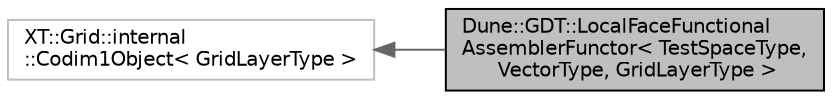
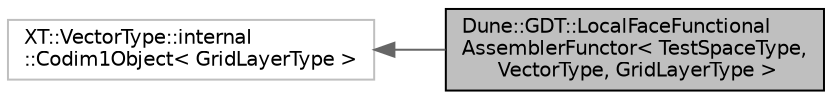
node "XT::Grid::internal ::Codim1Object< GridLayerType >": label "XT::Grid::internal ::Codim1Object< GridLayerType >" -> "XT::VectorType::internal ::Codim1Object< GridLayerType >"
